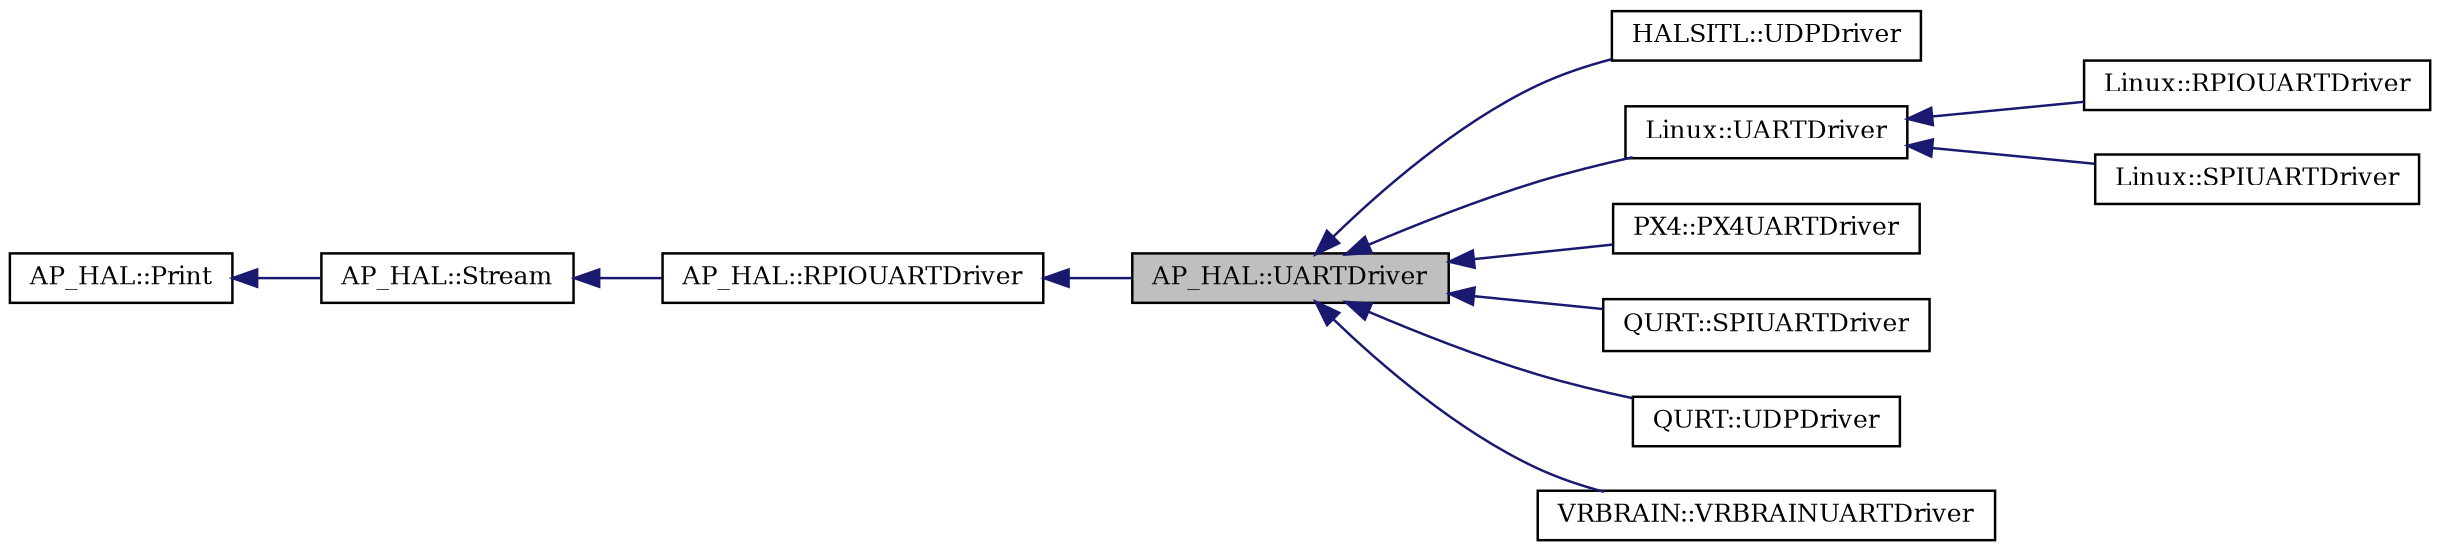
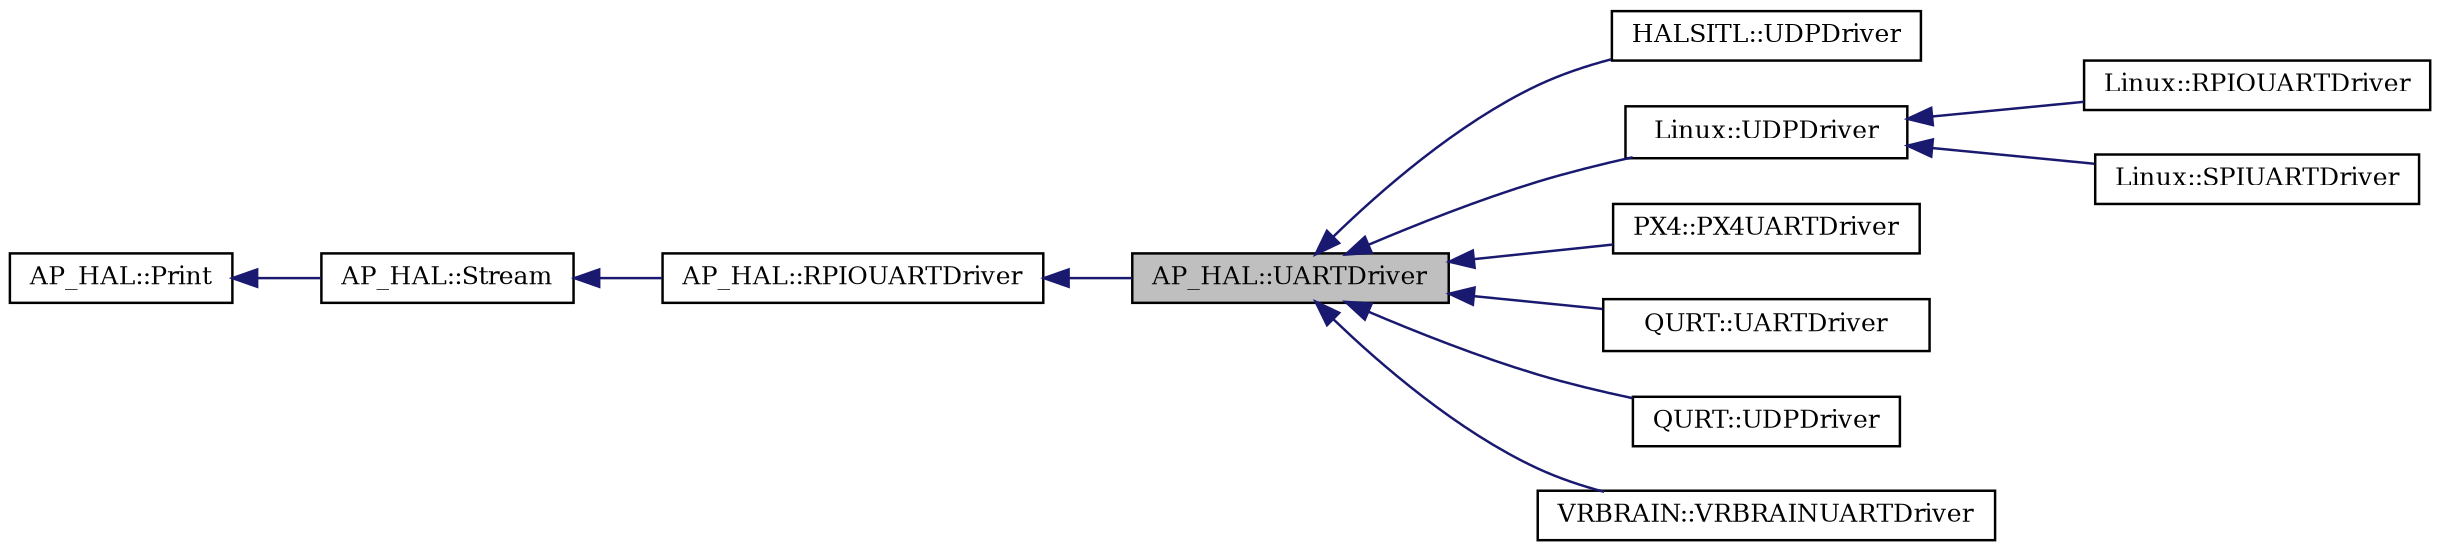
node "Linux::UARTDriver": label "Linux::UARTDriver" -> "Linux::UDPDriver"
node "QURT::SPIUARTDriver": label "QURT::SPIUARTDriver" -> "QURT::UARTDriver"
